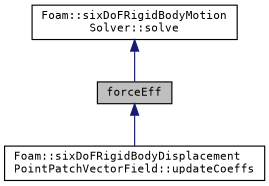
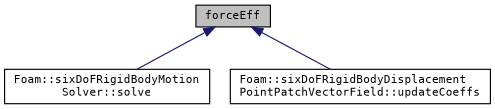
edge "forceEff" -> "Foam::sixDoFRigidBodyMotion Solver::solve": reversed
